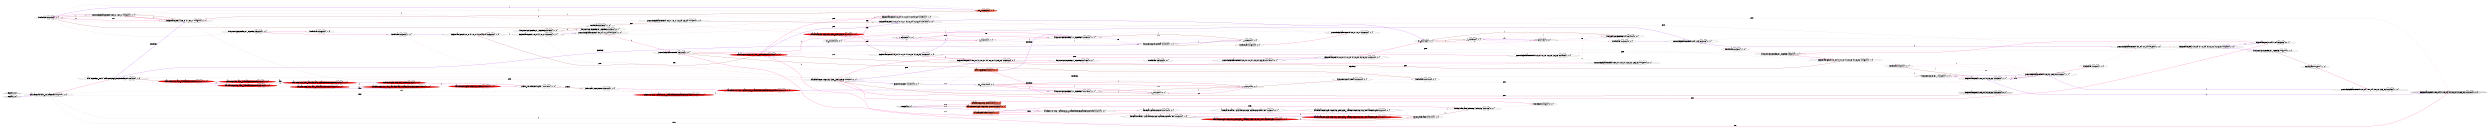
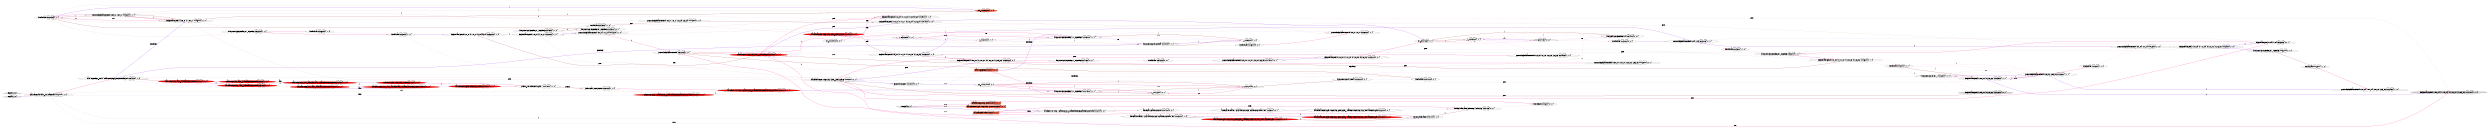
edge "int i = 0@@@19@@@['0', '0', '1']" -> "i++@@@21@@@['1', '1', '1']": removed, label "i"
